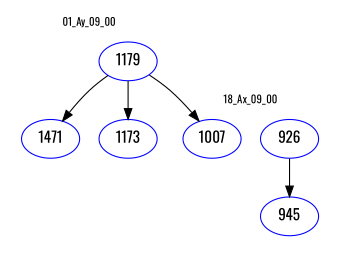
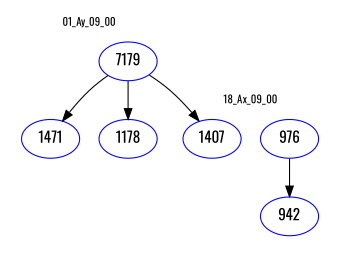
node "1179": label "1179" -> "7179"
node "1173": label "1173" -> "1178"
node "1007": label "1007" -> "1407"
node "926": label "926" -> "976"
node "945": label "945" -> "942"
